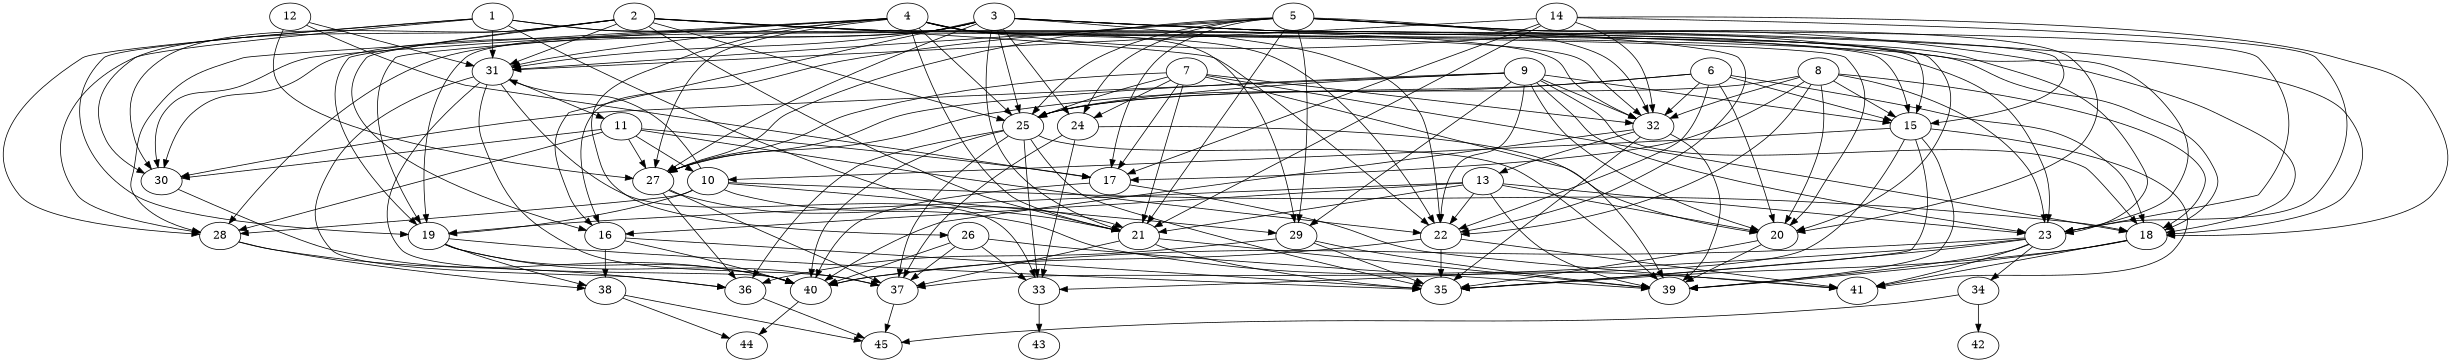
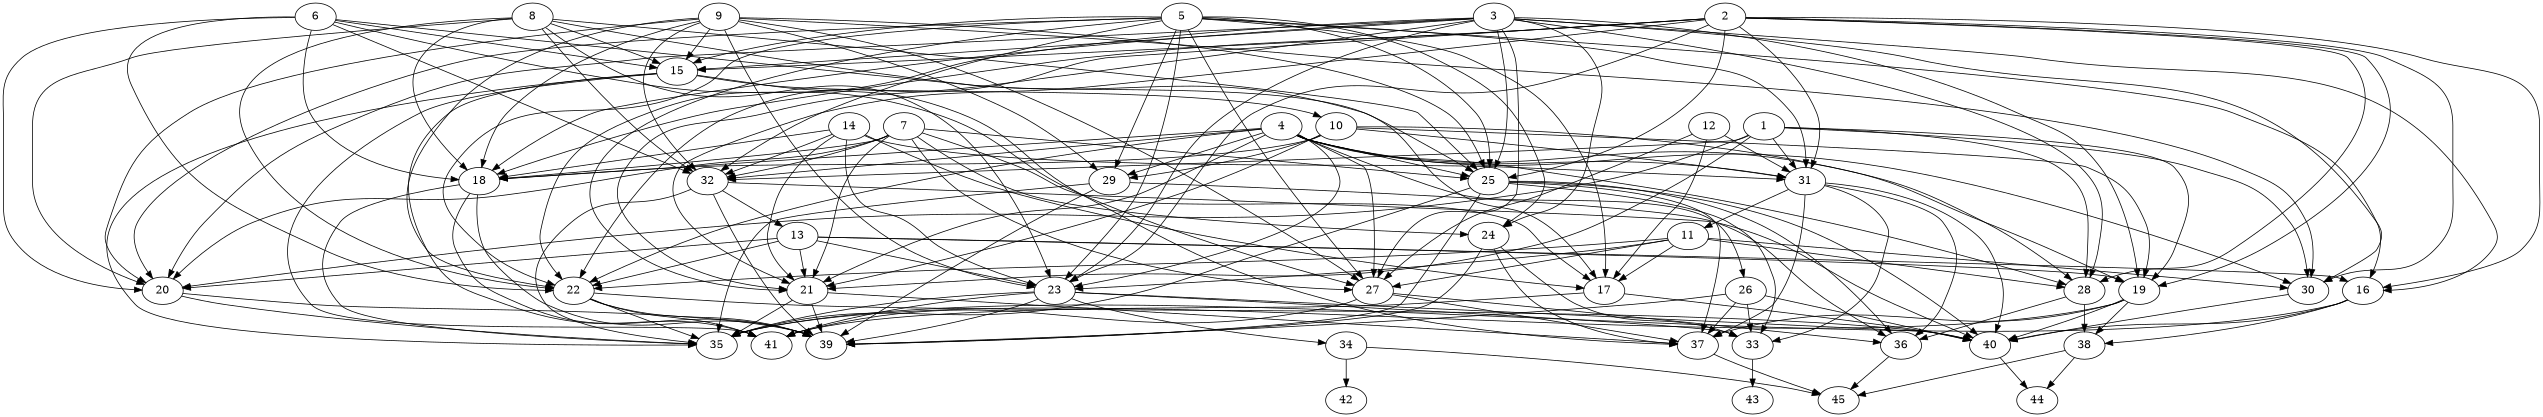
edge "3" -> "31": removed
edge "11" -> "10": now "11" -> "23"
edge "13" -> "39": now "22" -> "39"
